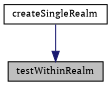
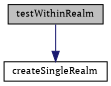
edge "createSingleRealm" -> "testWithinRealm": reversed
